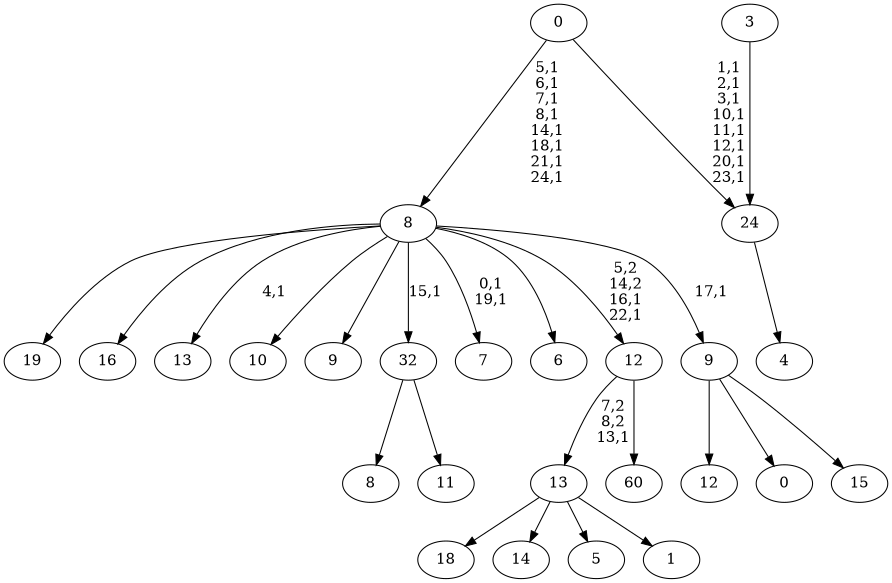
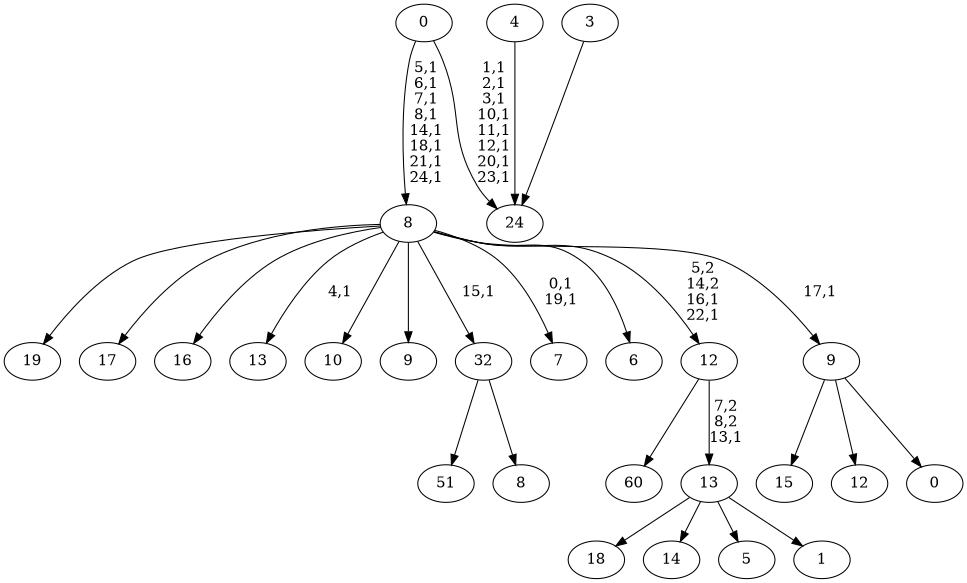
edge "24" -> "4": reversed
node "17": added
node "11": label "11" -> "51"
